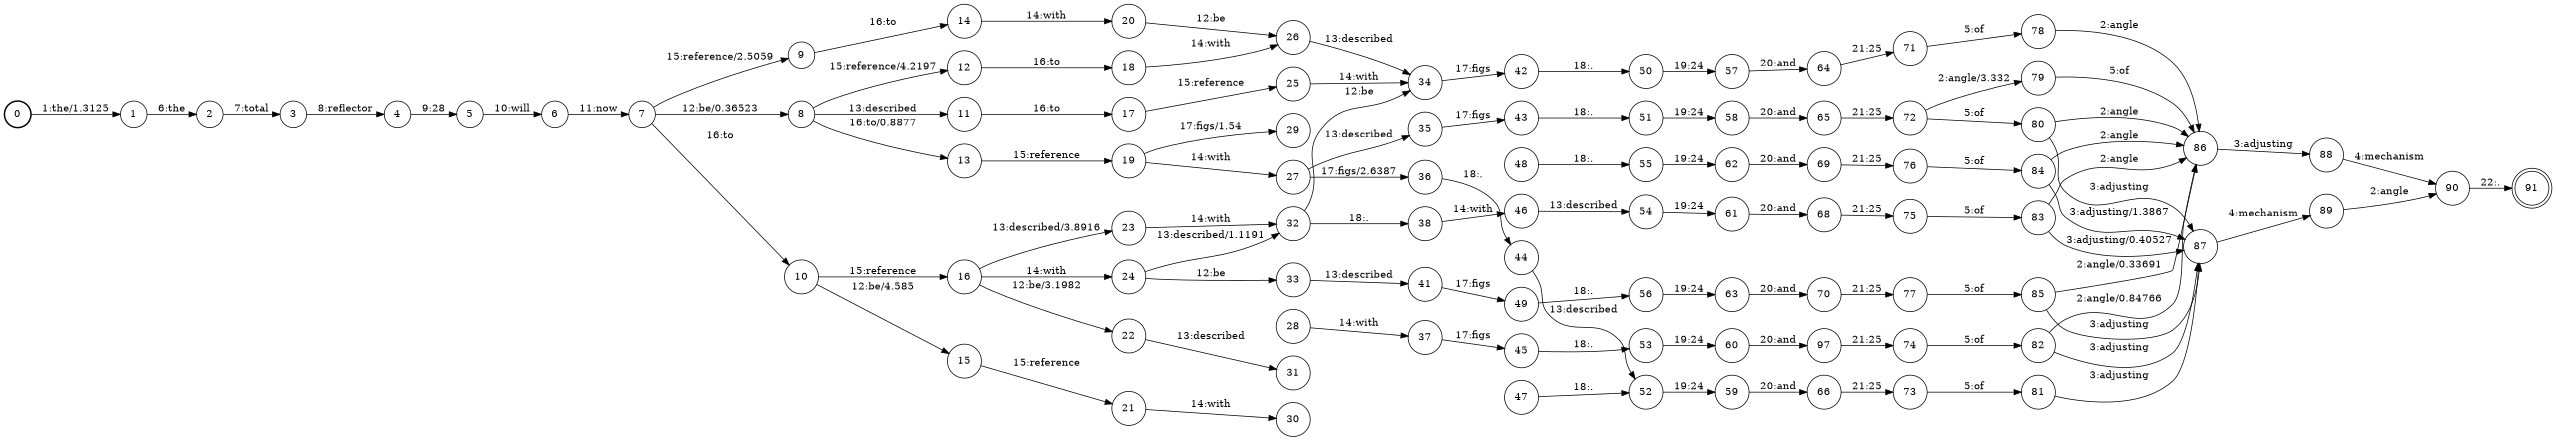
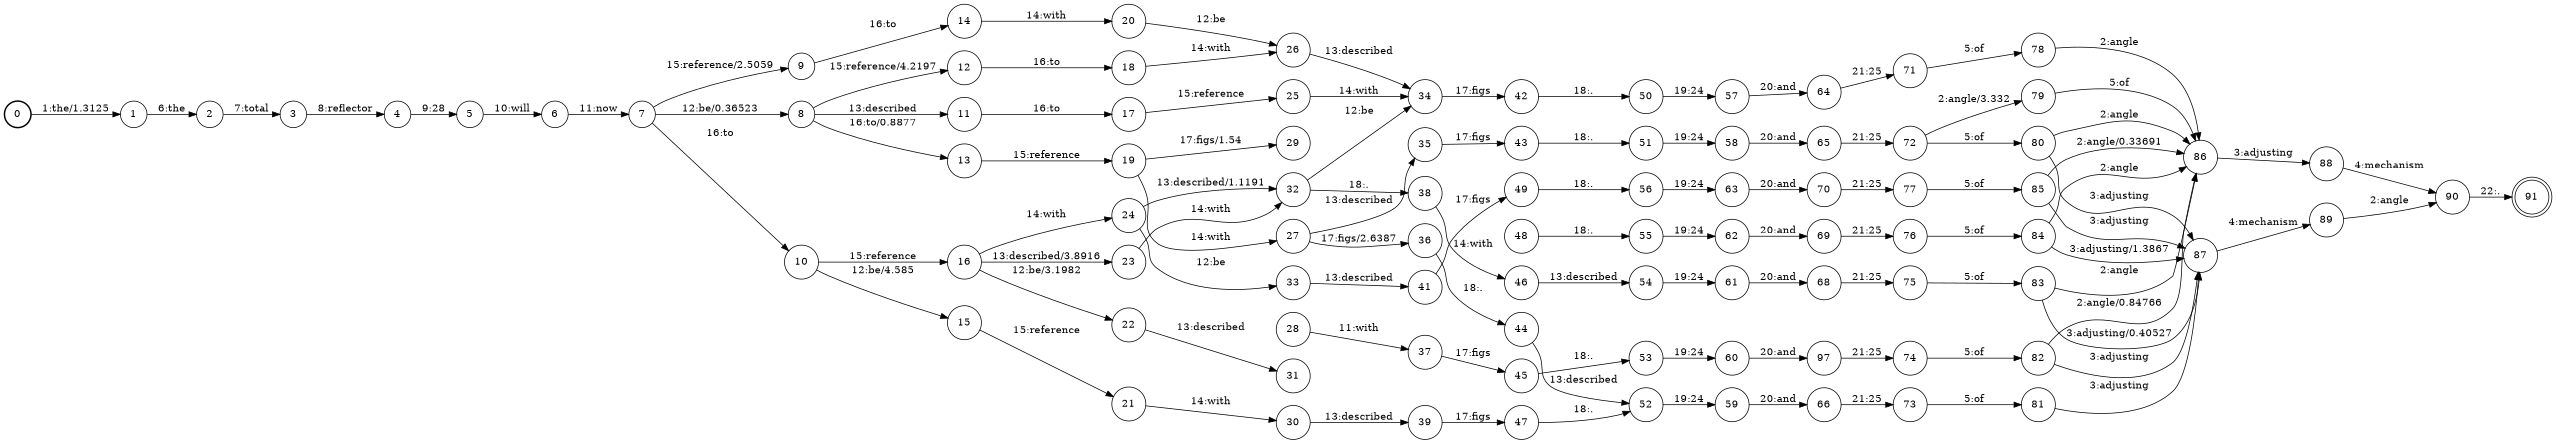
edge "28" -> "37": label "14:with" -> "11:with"
node "39": added
